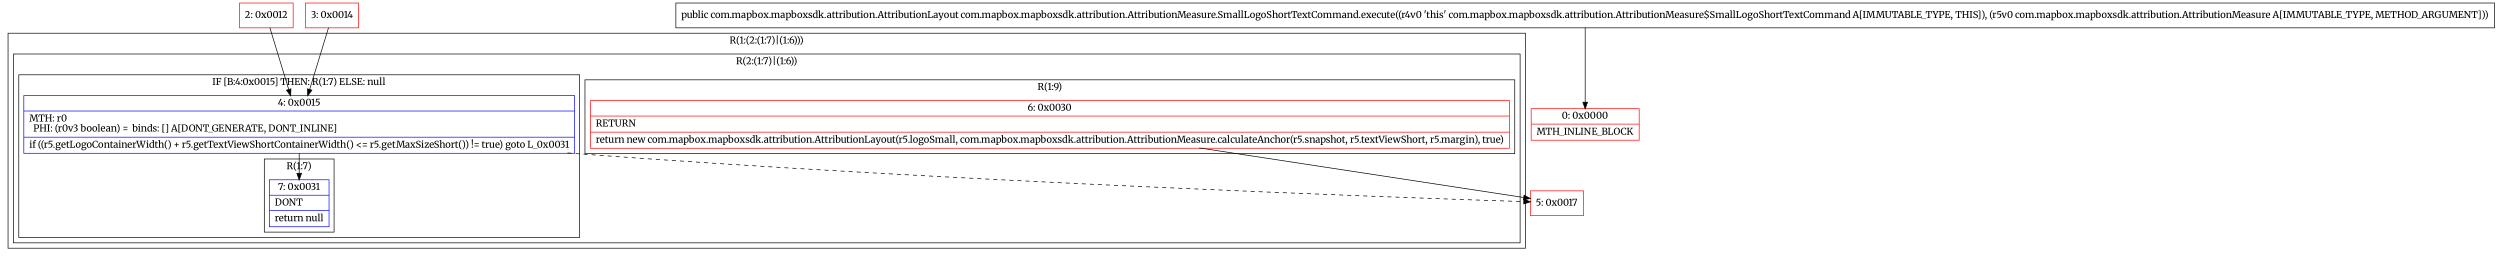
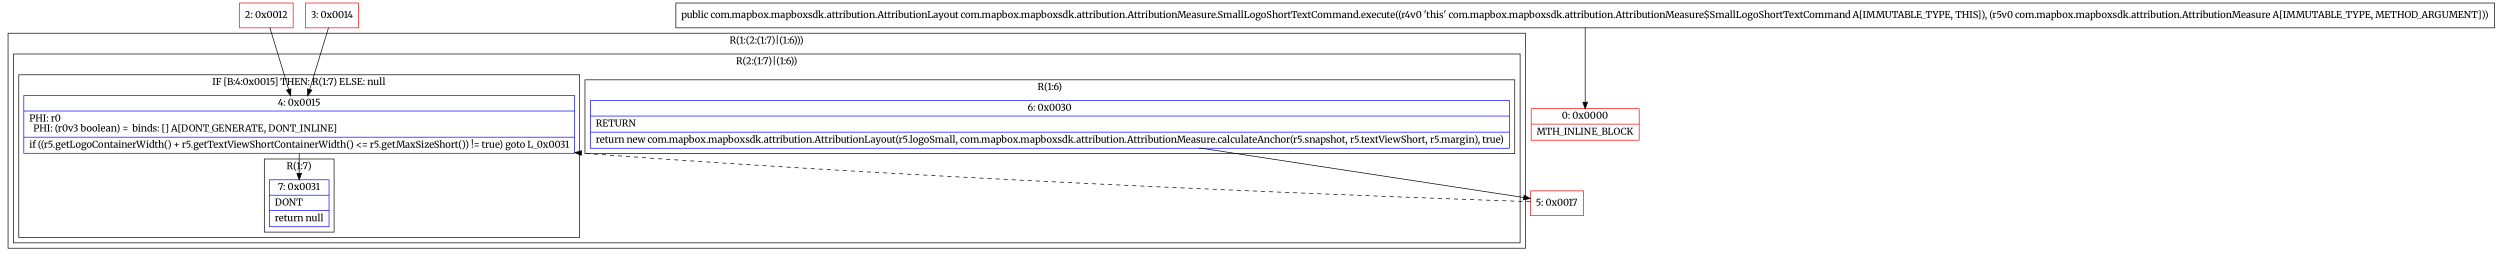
cluster "R(1:9)": label "R(1:9)" -> "R(1:6)"
node "4: 0x0015": text "MTH: r0" -> "PHI: r0"
node "6: 0x0030": color red -> blue
edge "4: 0x0015" -> "5: 0x0017": reversed
